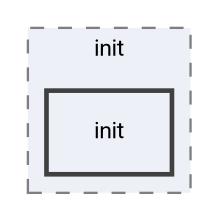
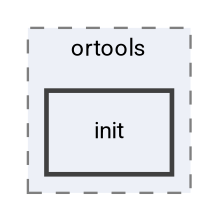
cluster "init": label "init" -> "ortools"
